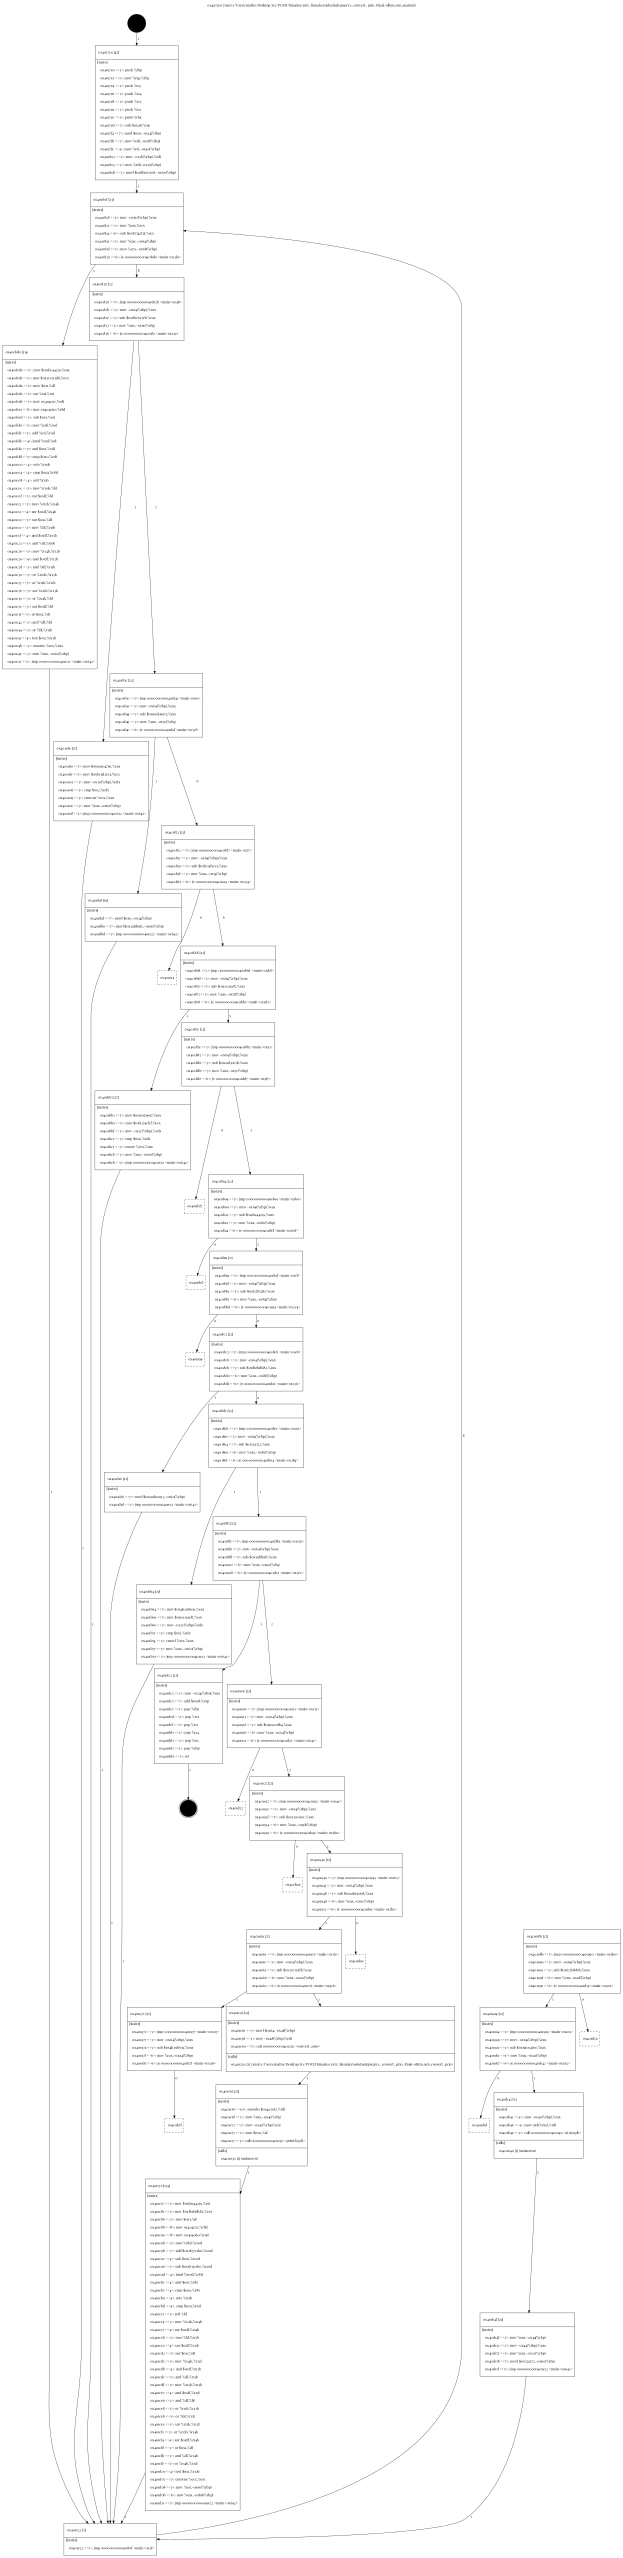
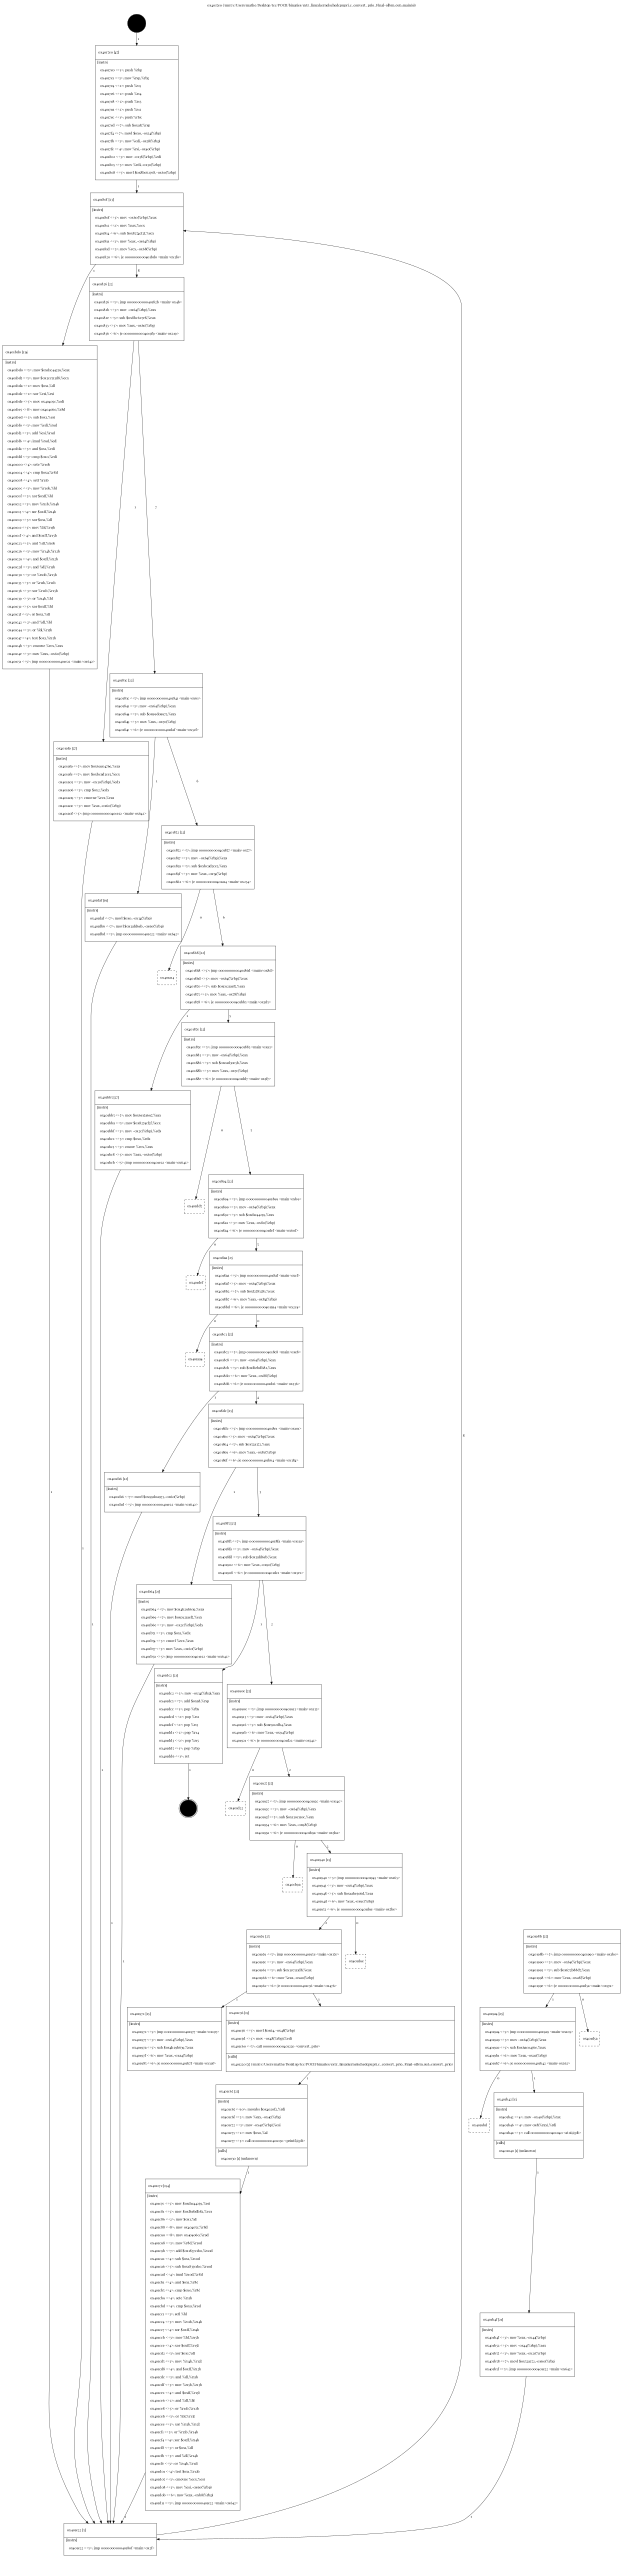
node "0x401b7f": removed
